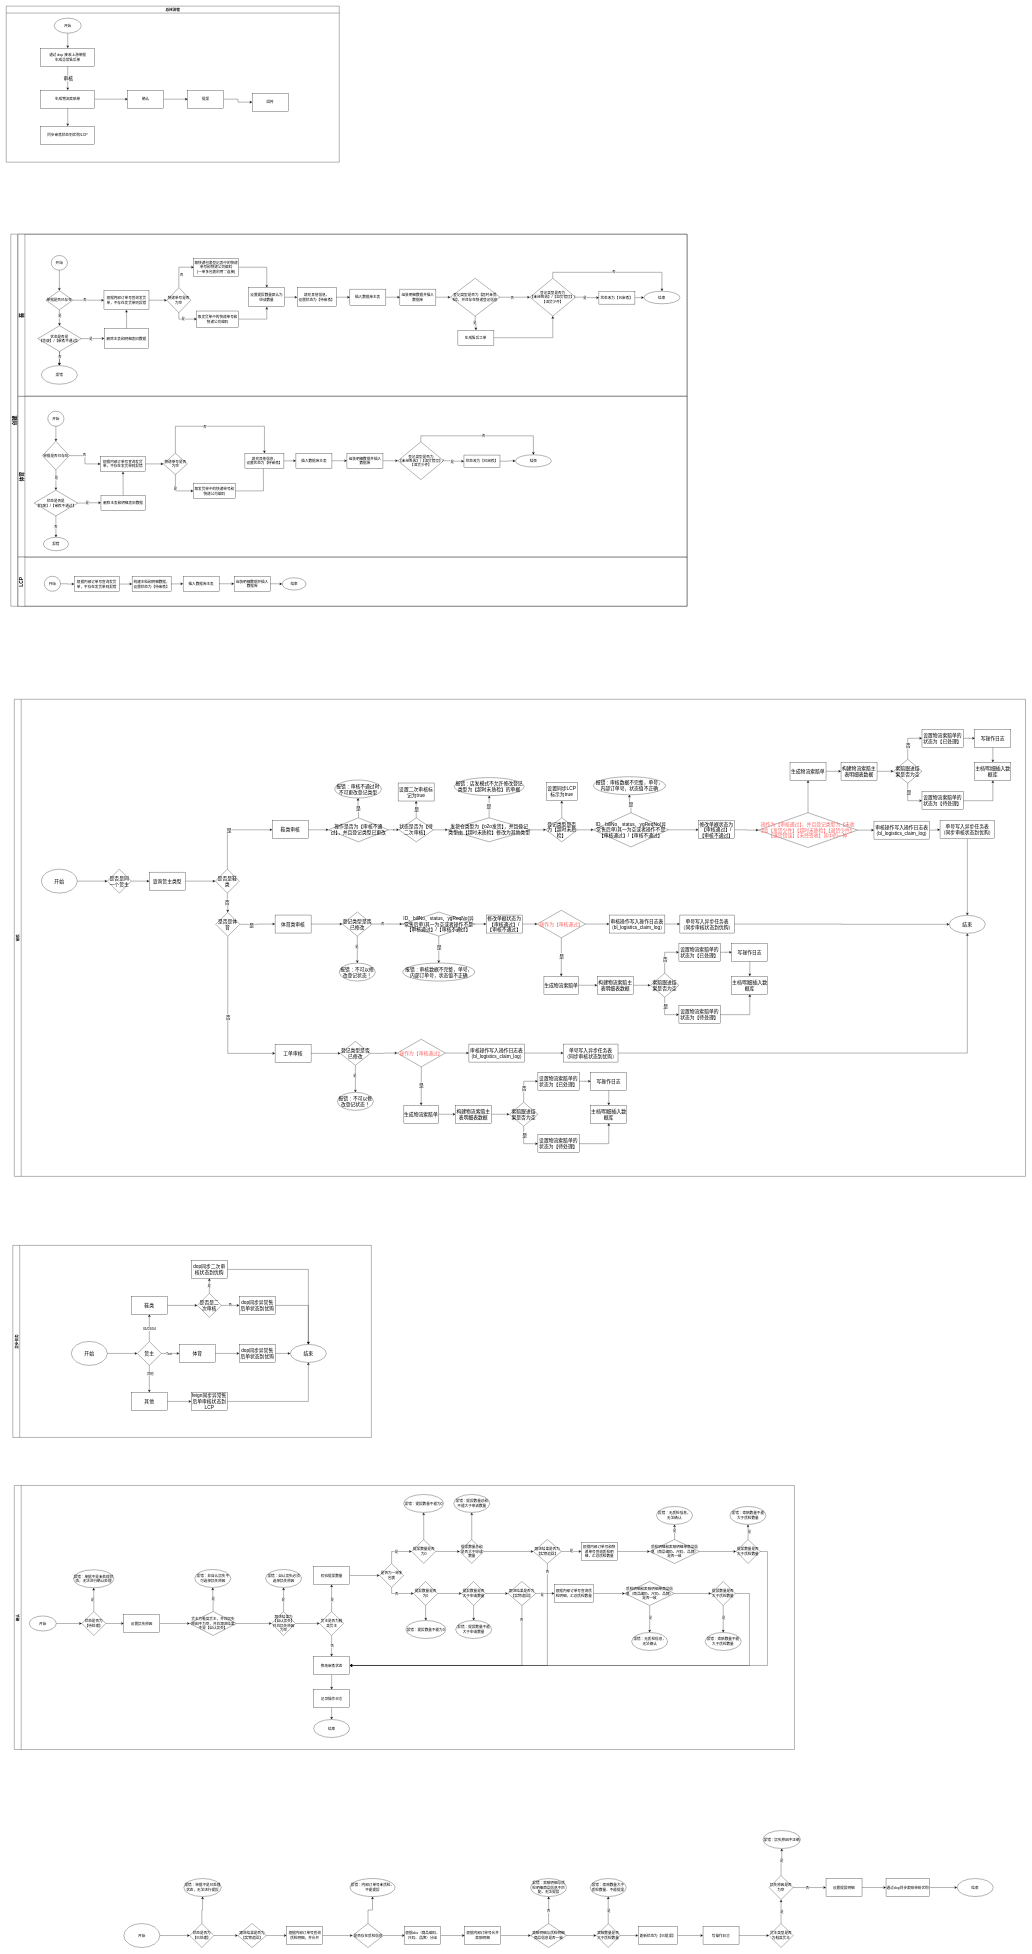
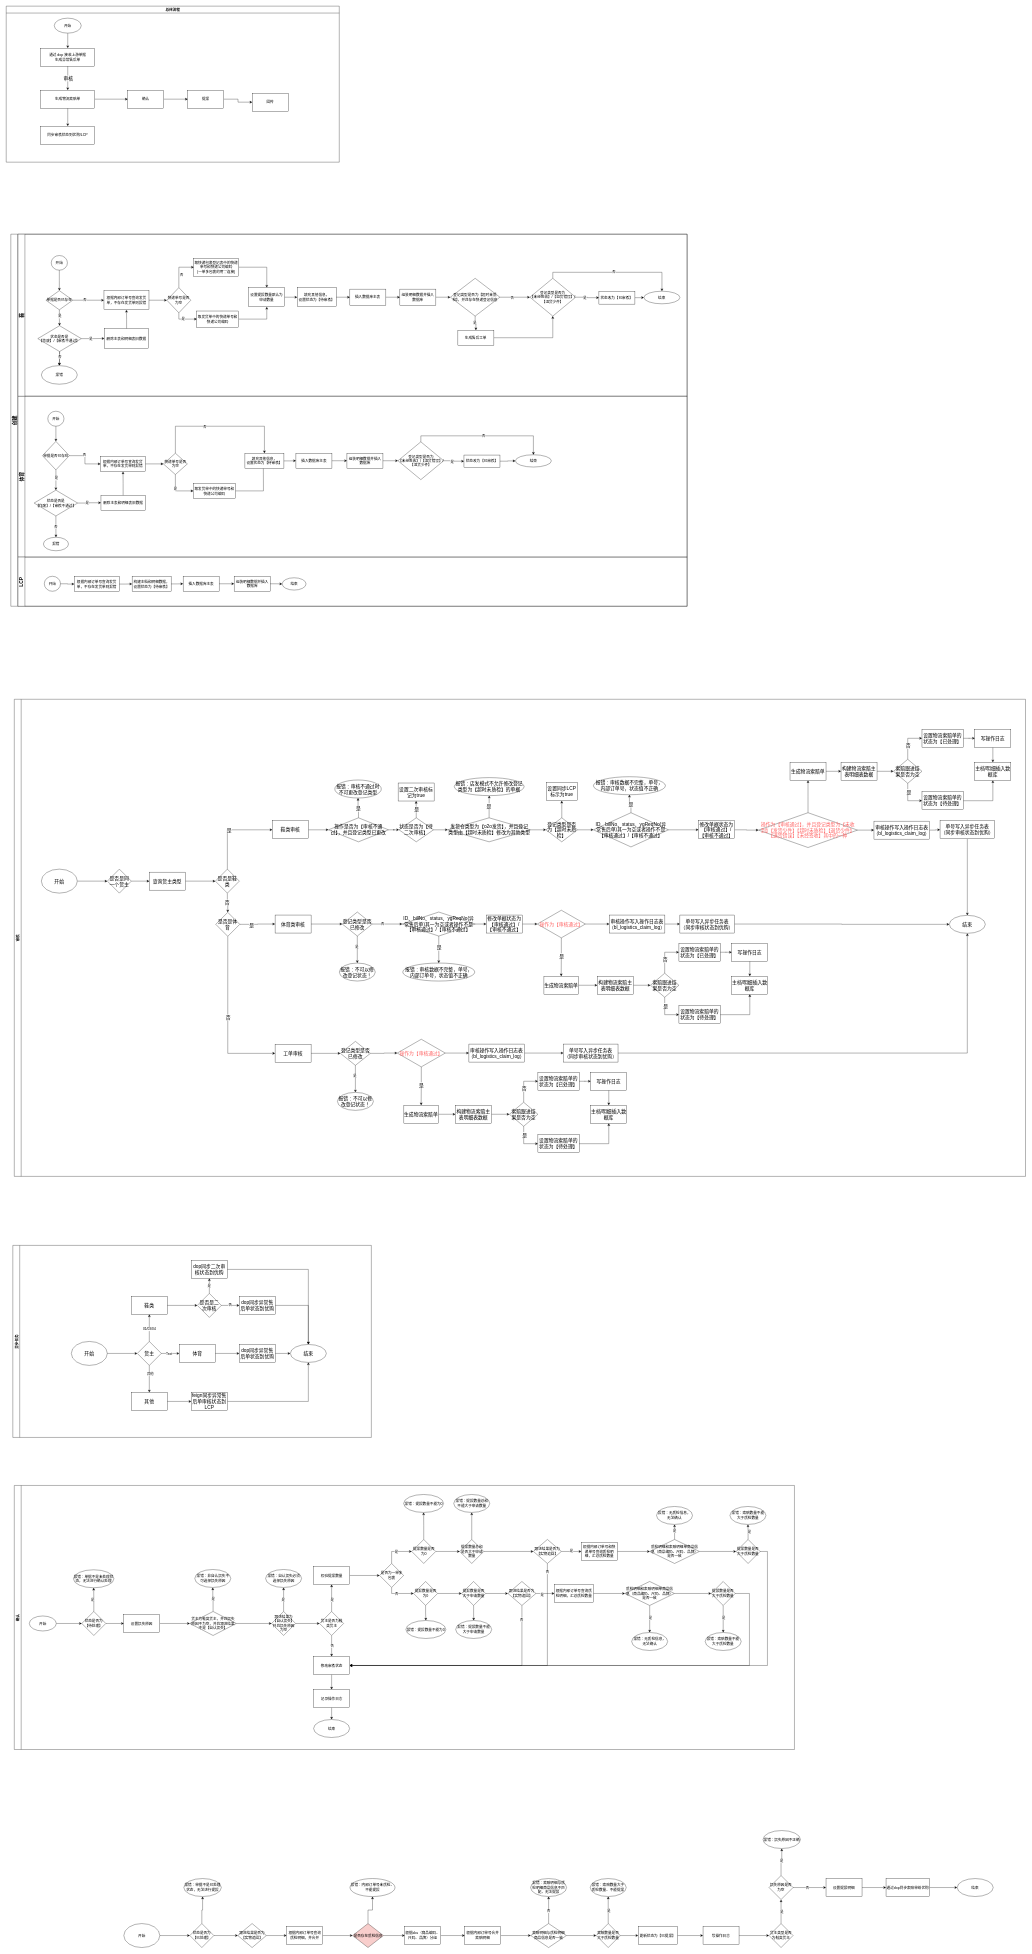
node "是否存在质检信息": fillcolor #ffffff -> #f8cecc
